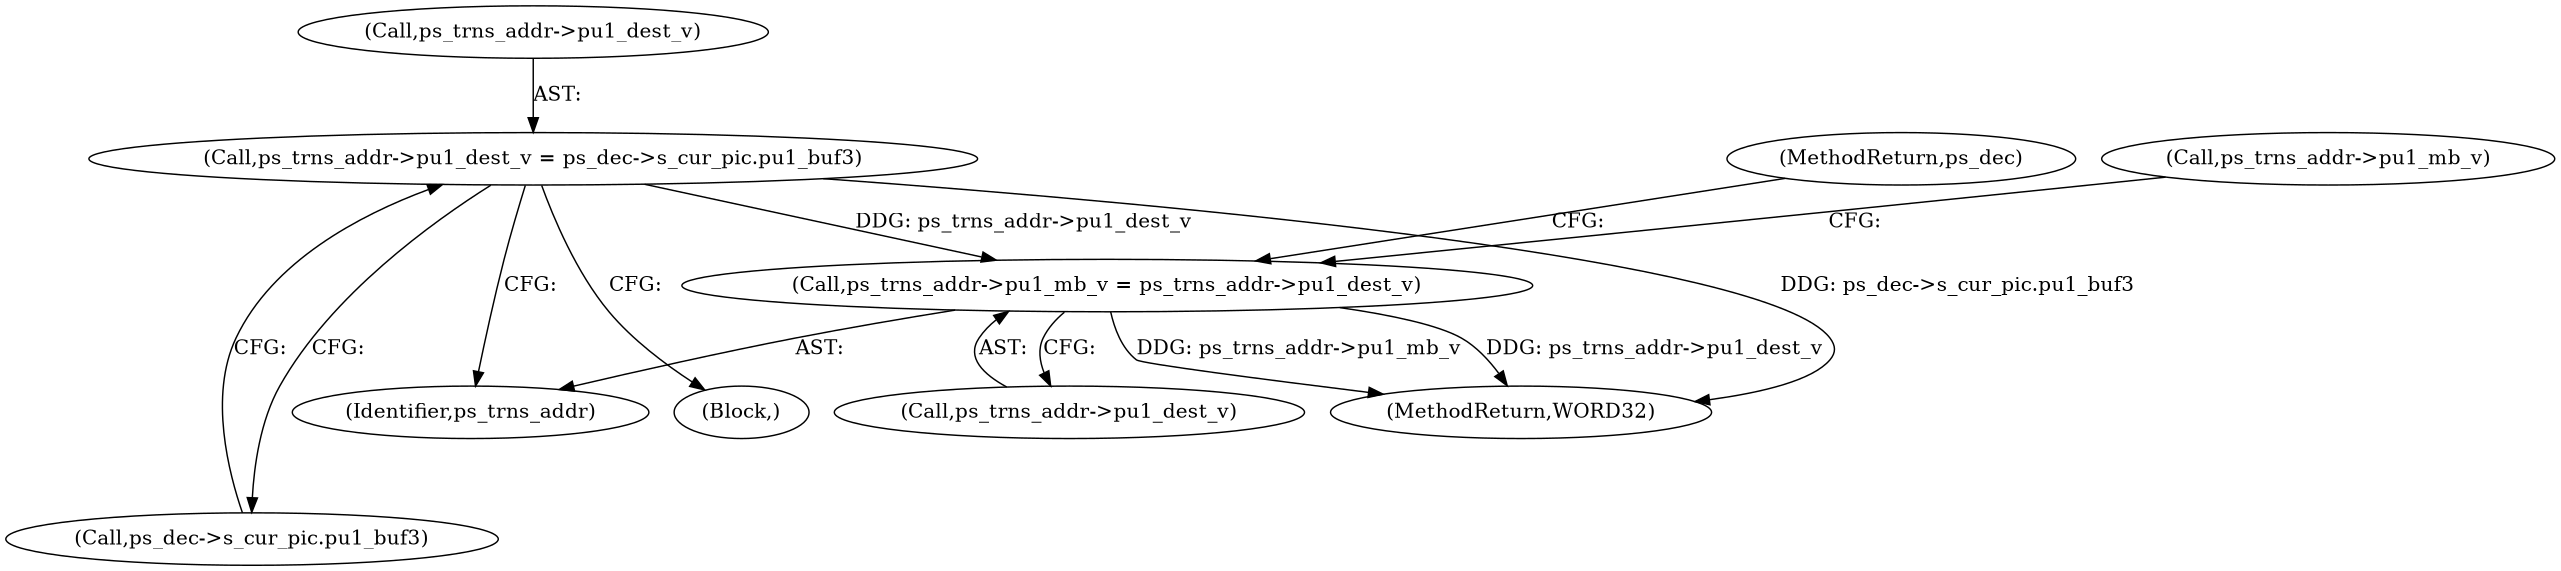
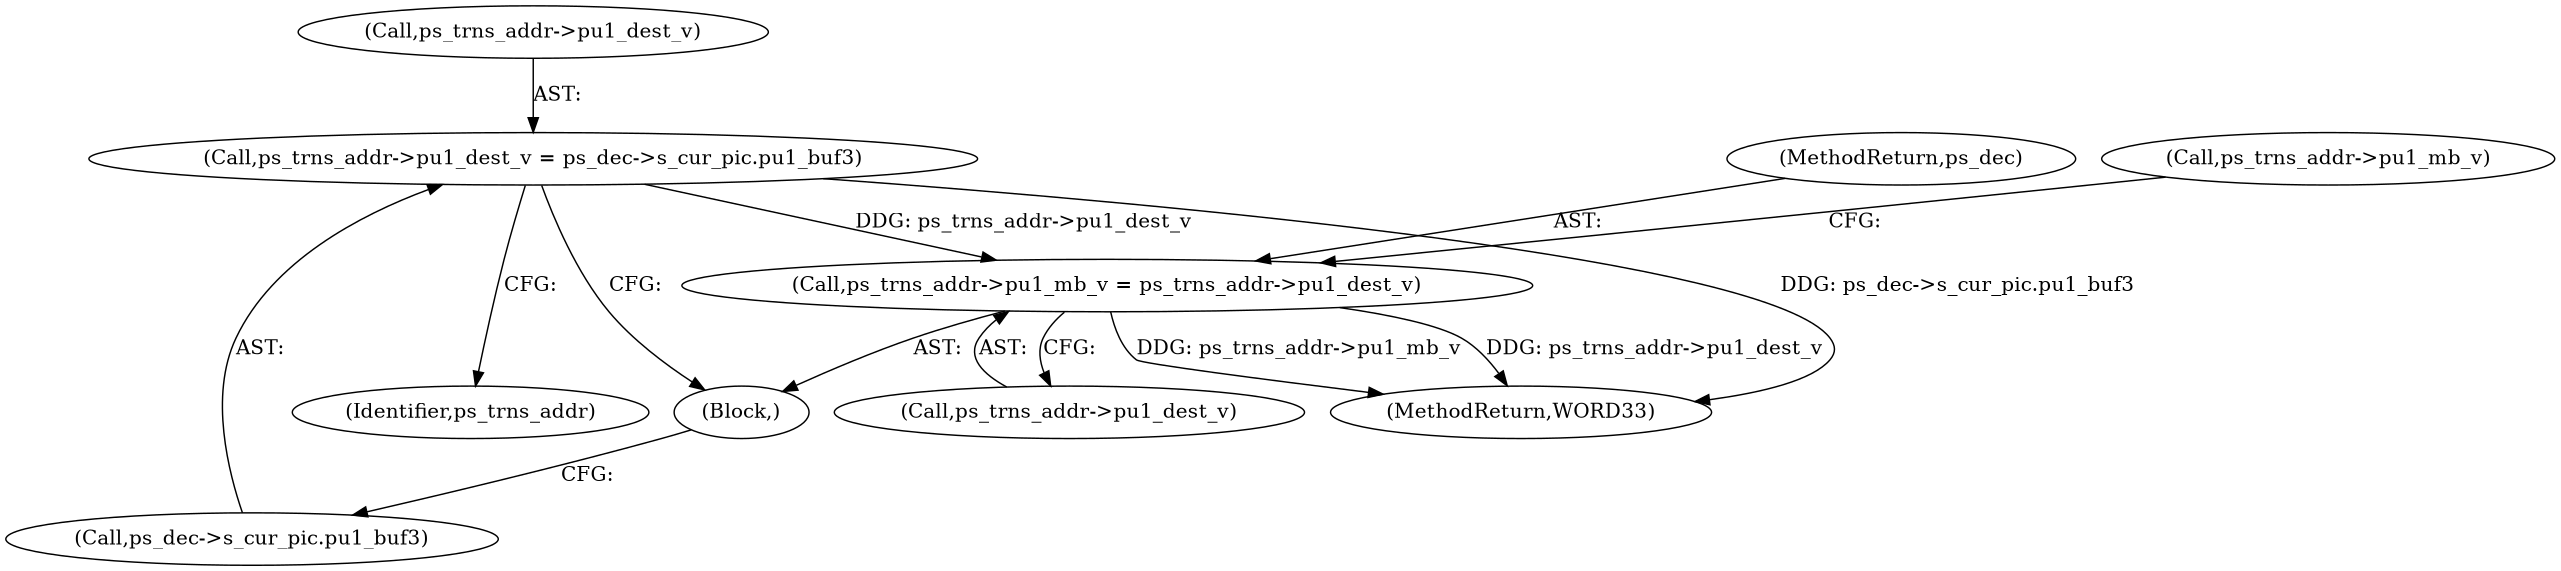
edge "(MethodReturn,ps_dec)" -> "(Call,ps_trns_addr->pu1_mb_v = ps_trns_addr->pu1_dest_v)": label "CFG: " -> "AST: "
edge "(Call,ps_trns_addr->pu1_dest_v = ps_dec->s_cur_pic.pu1_buf3)" -> "(Call,ps_dec->s_cur_pic.pu1_buf3)": now "(Block,)" -> "(Call,ps_dec->s_cur_pic.pu1_buf3)"
edge "(Call,ps_trns_addr->pu1_mb_v = ps_trns_addr->pu1_dest_v)" -> "(Identifier,ps_trns_addr)": now "(Call,ps_trns_addr->pu1_mb_v = ps_trns_addr->pu1_dest_v)" -> "(Block,)"
edge "(Call,ps_dec->s_cur_pic.pu1_buf3)" -> "(Call,ps_trns_addr->pu1_dest_v = ps_dec->s_cur_pic.pu1_buf3)": label "CFG: " -> "AST: "
node "(MethodReturn,WORD32)": label "(MethodReturn,WORD32)" -> "(MethodReturn,WORD33)"
